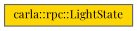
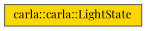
node "carla::rpc::LightState": label "carla::rpc::LightState" -> "carla::carla::LightState"
